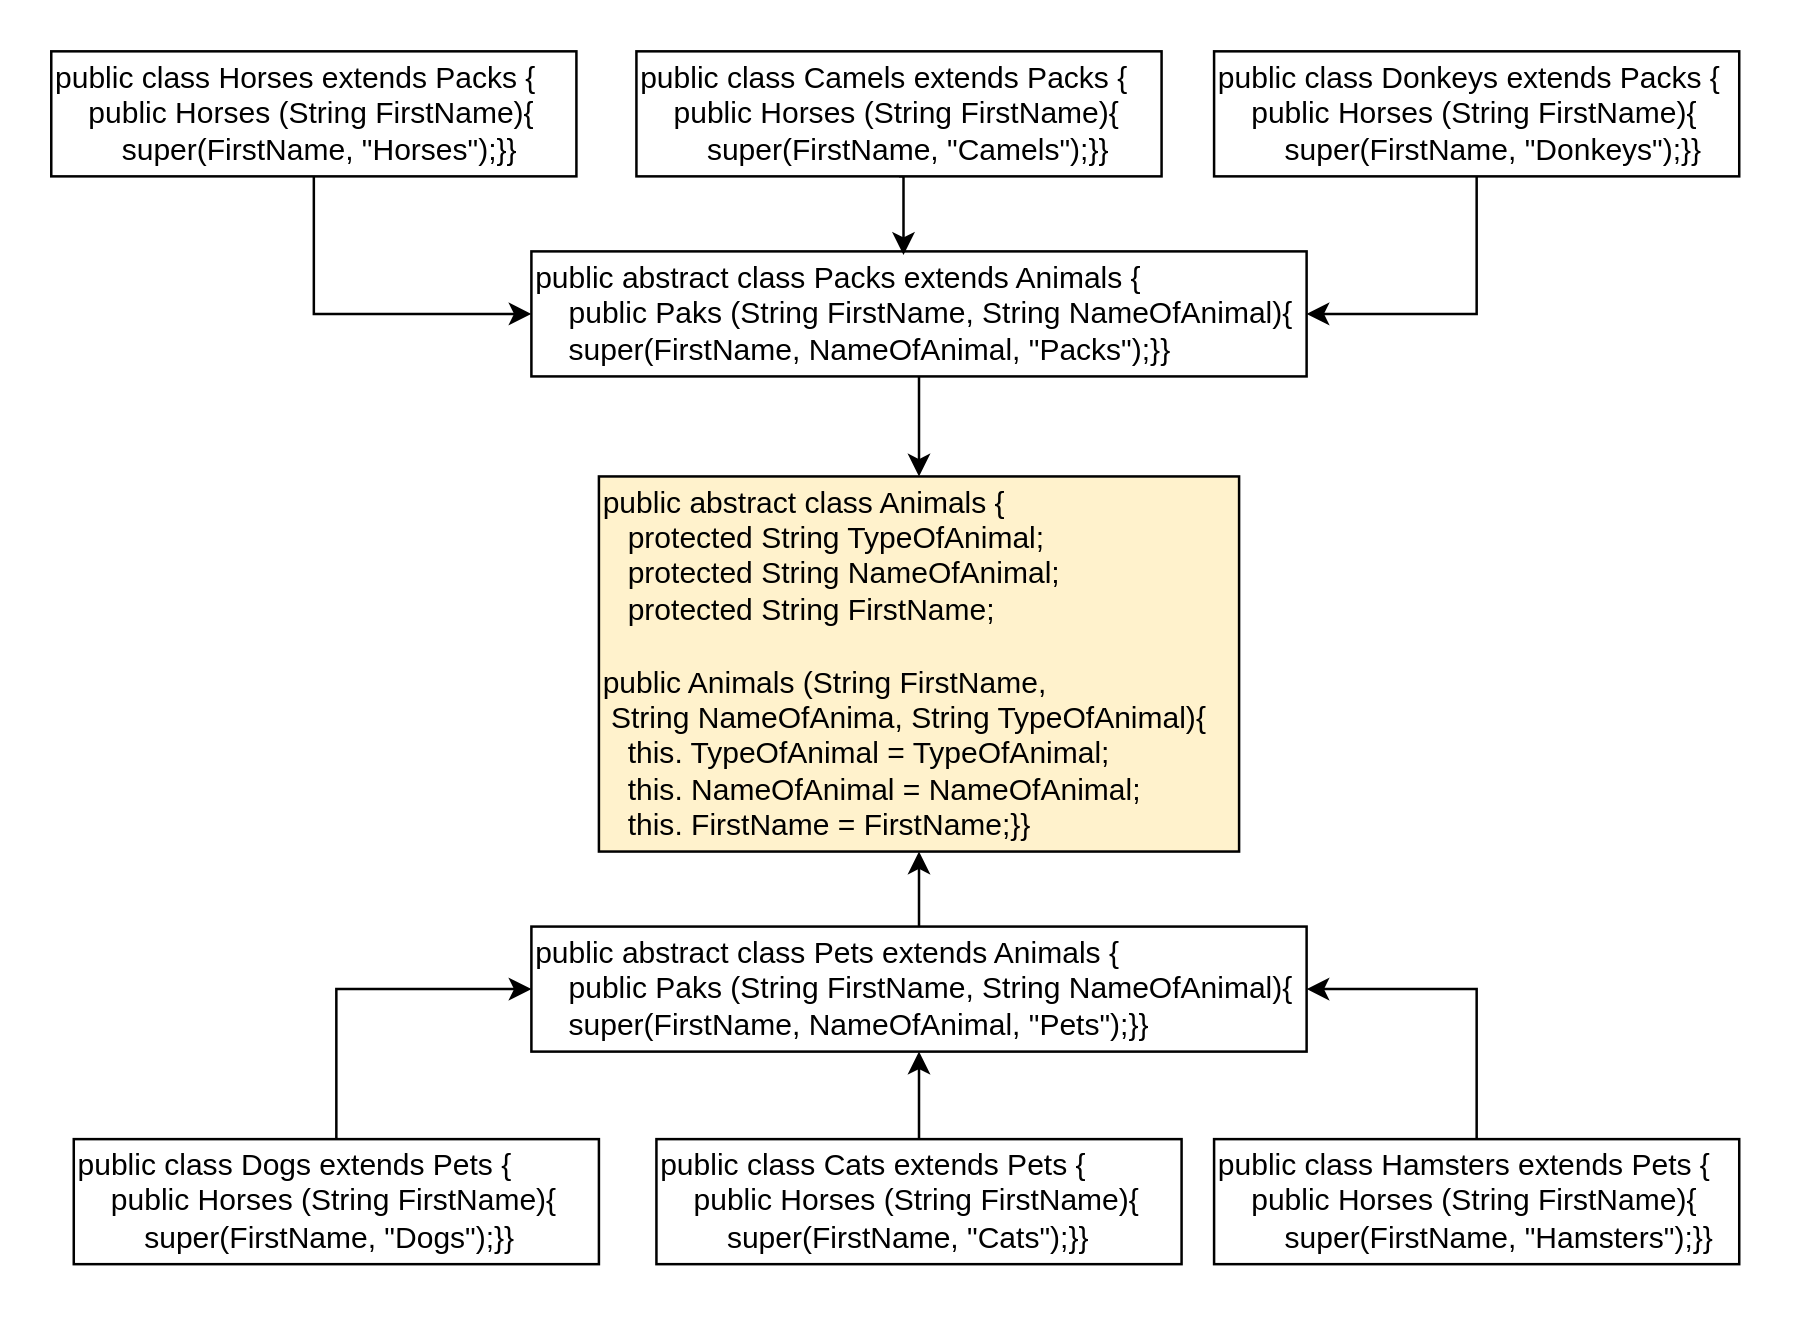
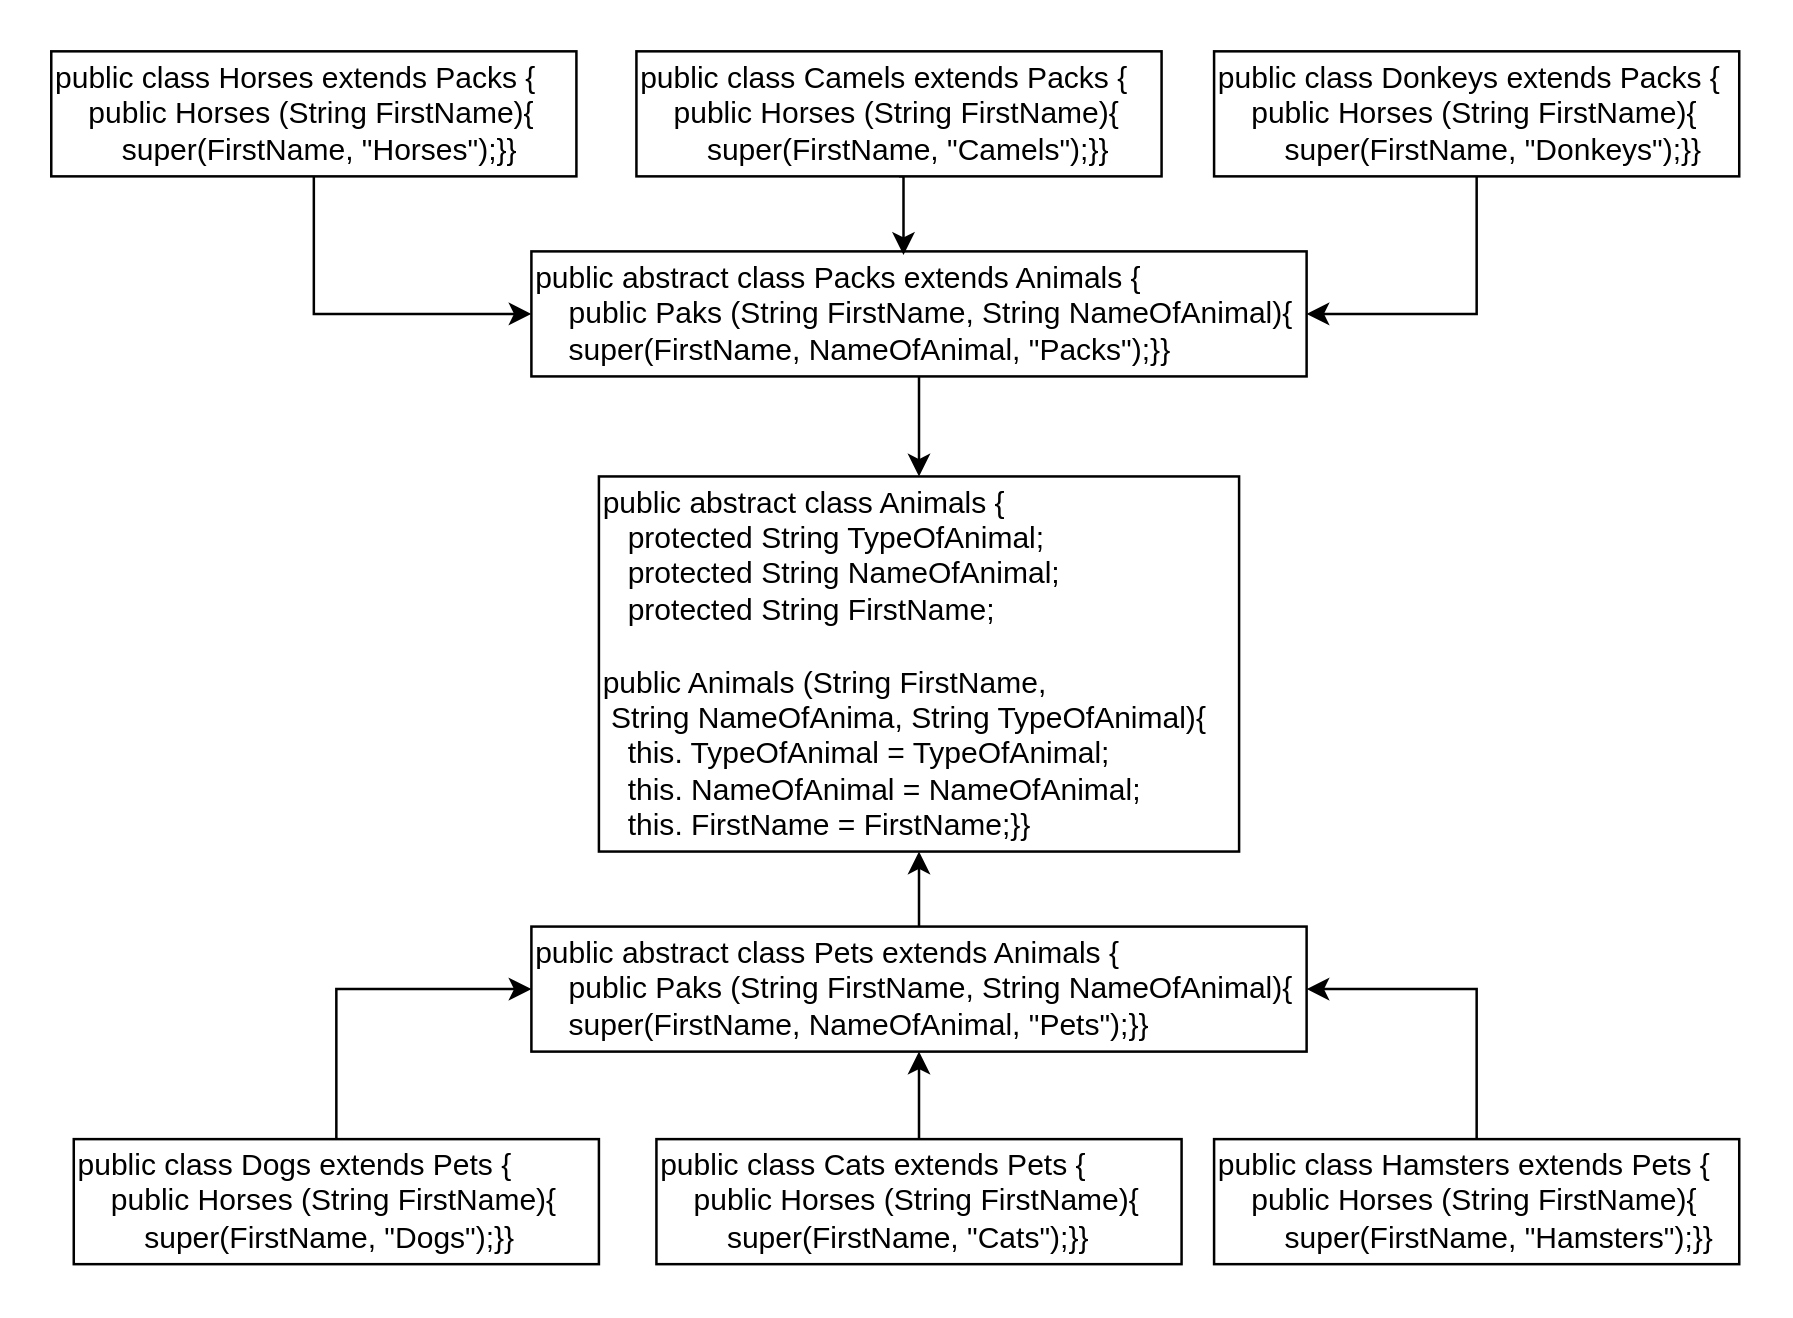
node "public abstract class Animals { protected String TypeOfAnimal; protected String NameOfAnimal; protected String FirstName; public Animals (String FirstName, String NameOfAnima, String TypeOfAnimal){ this. TypeOfAnimal = TypeOfAnimal; this. NameOfAnimal = NameOfAnimal; this. FirstName = FirstName;}}": fillcolor #fff2cc -> #ffffff
